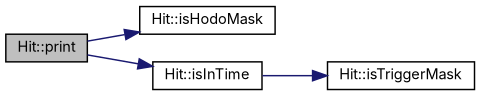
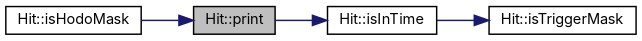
edge "Hit::print" -> "Hit::isHodoMask": reversed
